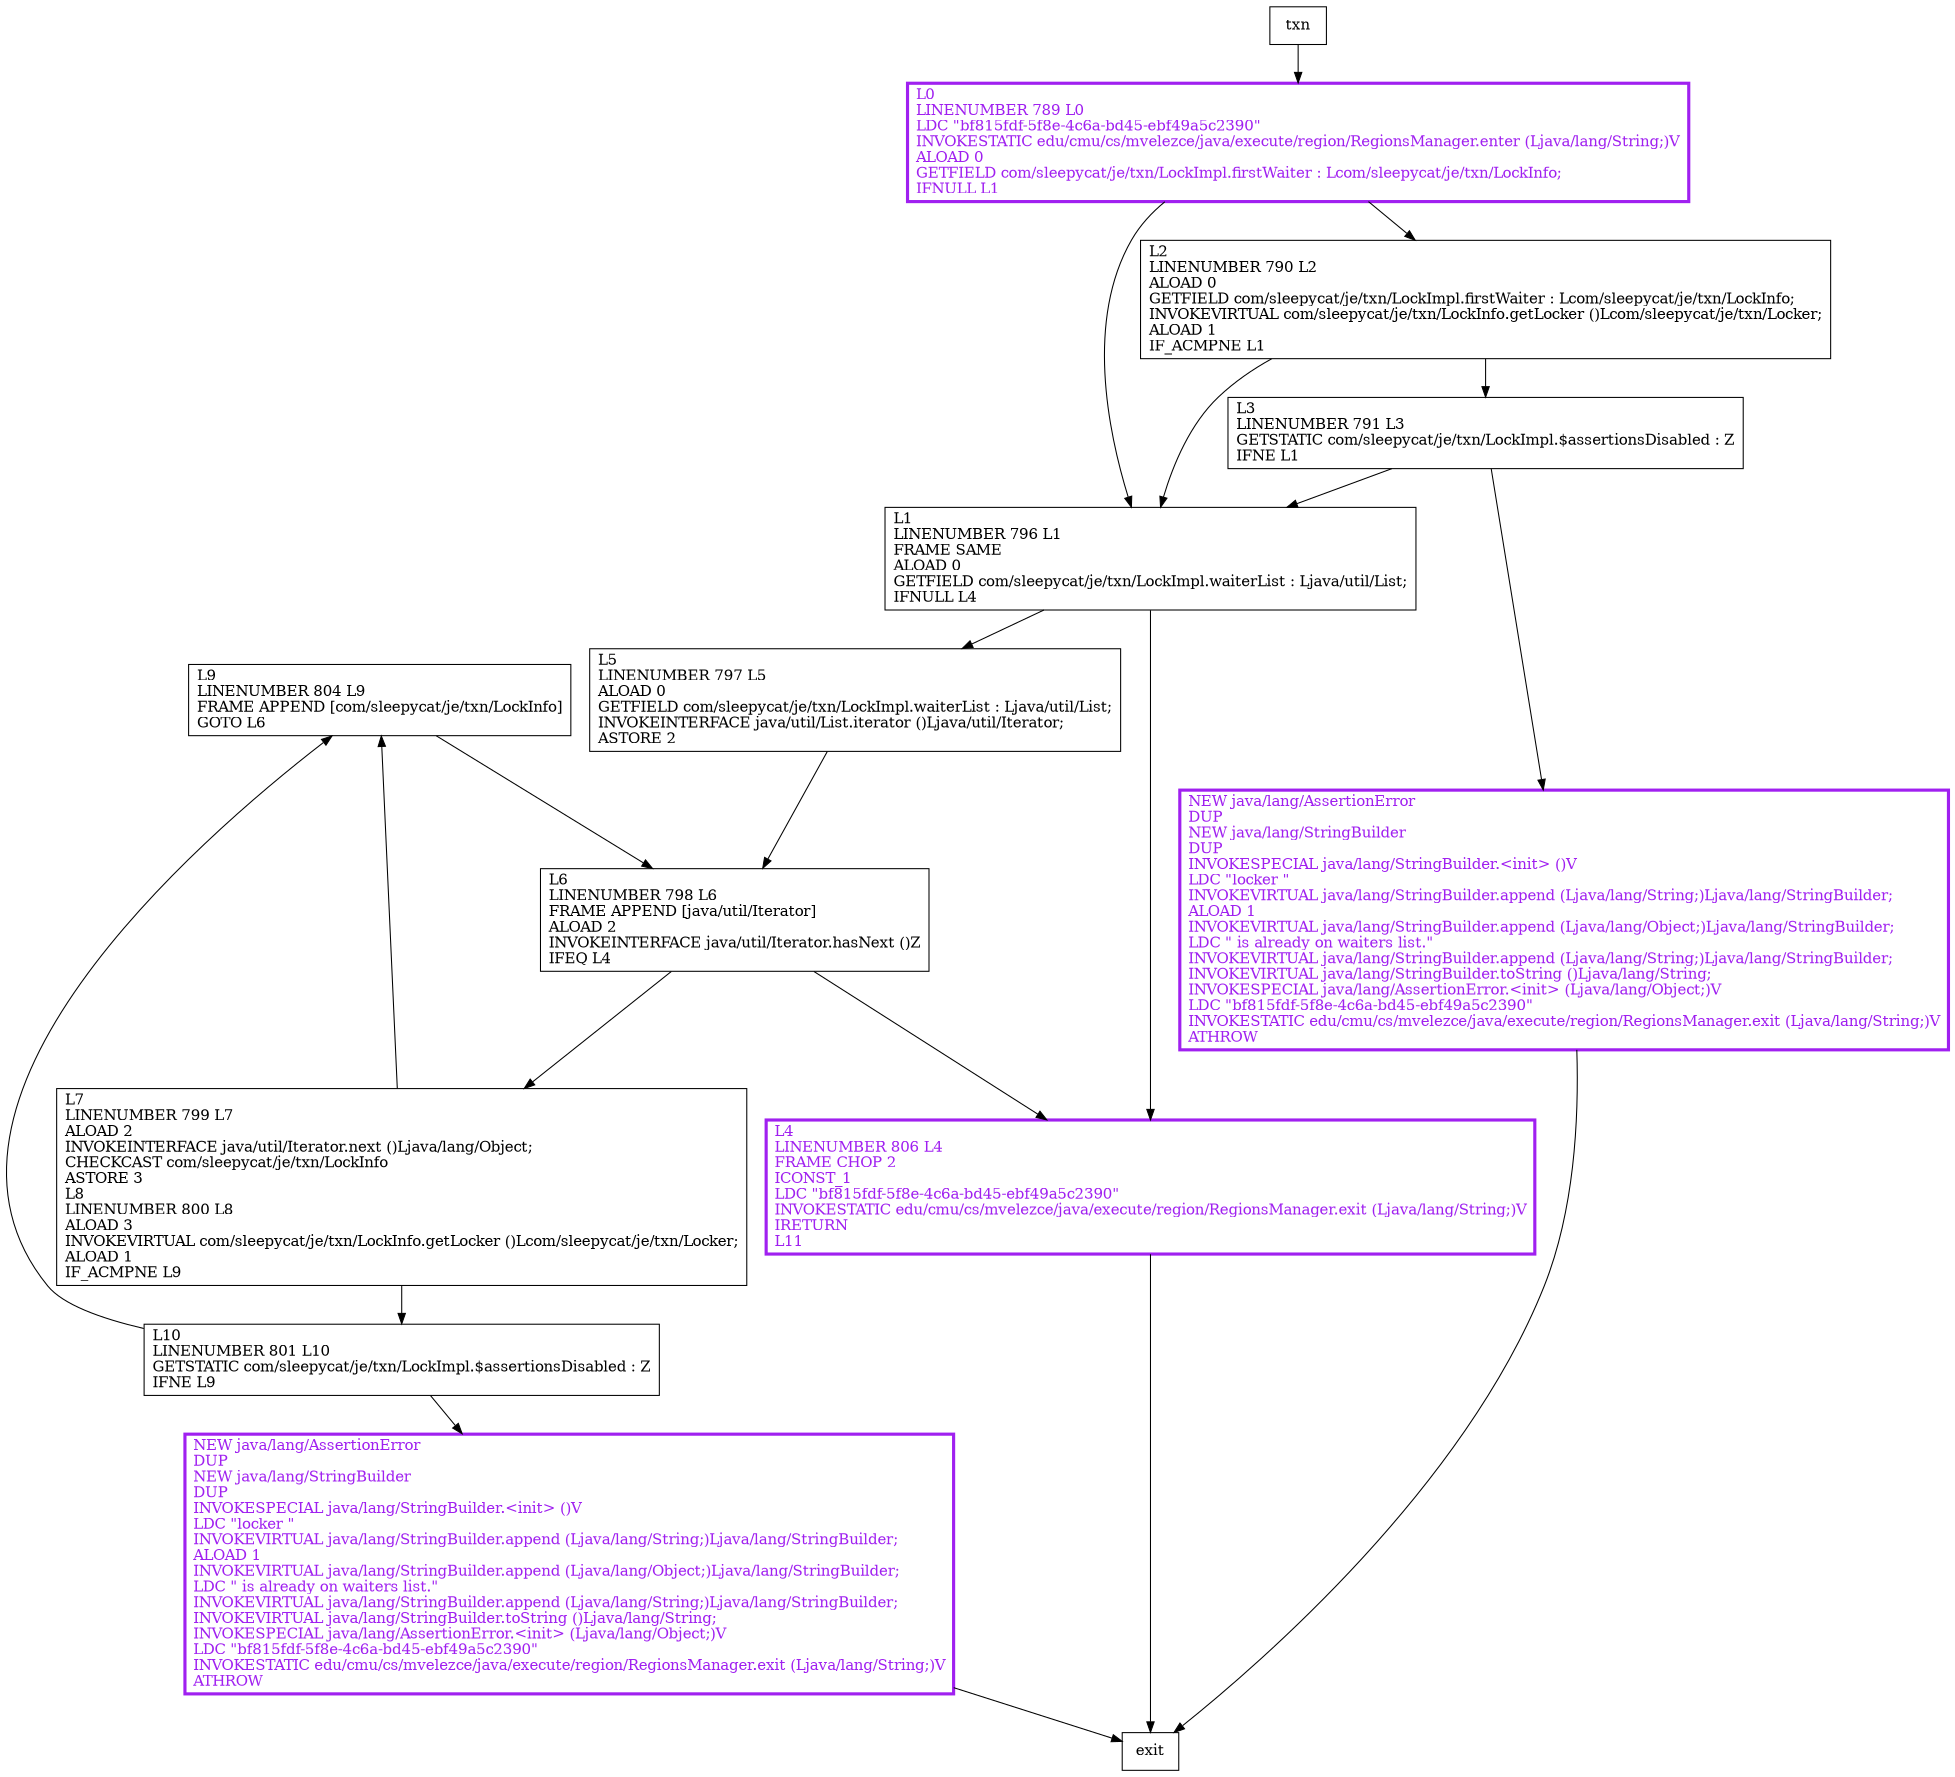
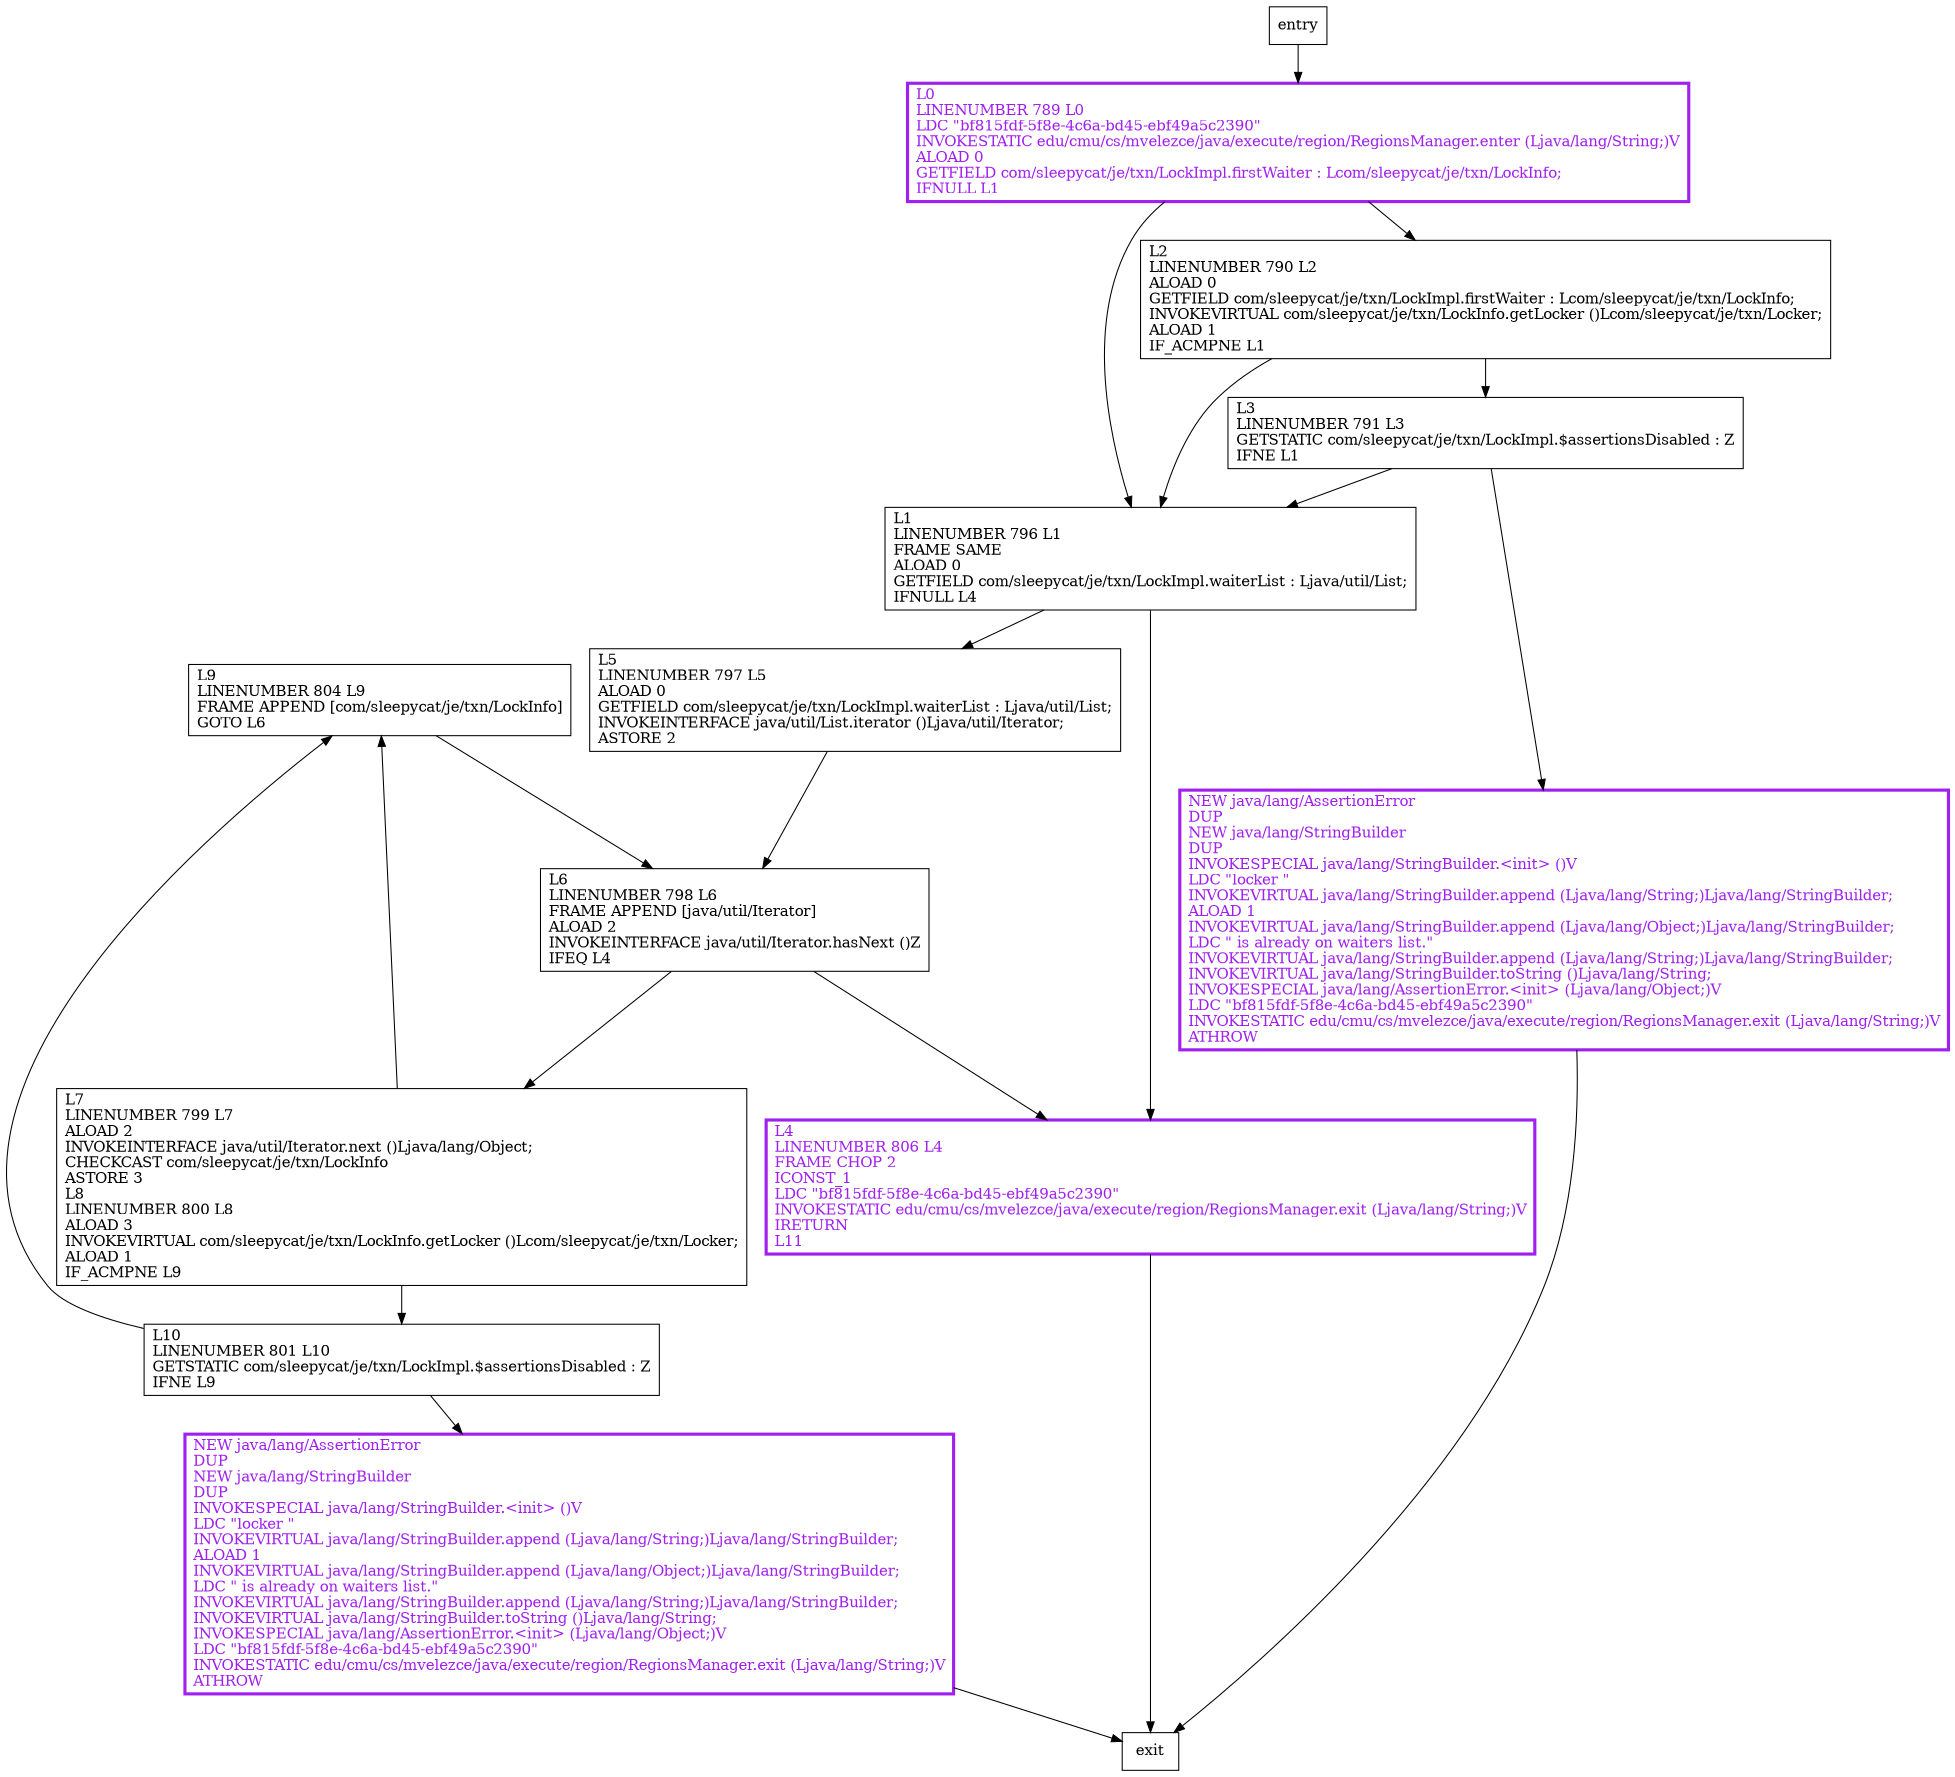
node "txn": label "txn" -> "entry"
